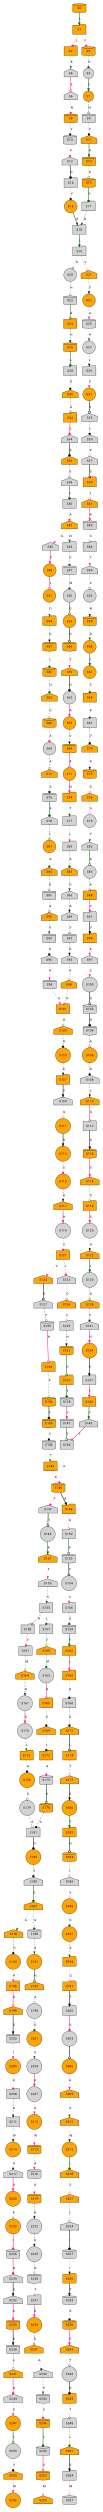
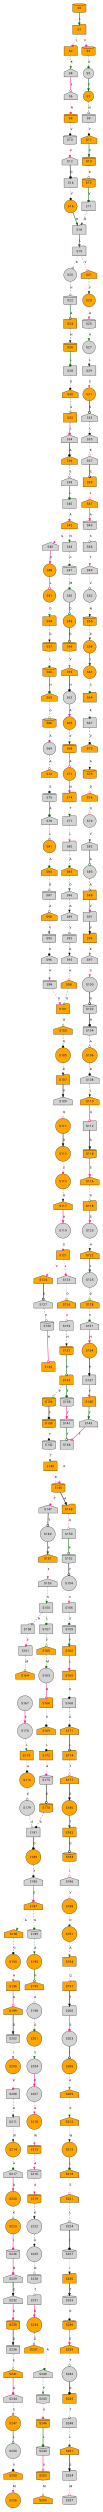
edge "S60" -> "S63": style dashed -> bold
edge "S133" -> "S136": now "S135" -> "S136"
edge "S164" -> "S167": removed, label "R"
edge "S185" -> "S187": color darkgreen -> deeppink
edge "S237" -> "S240": now "S234" -> "S240"
